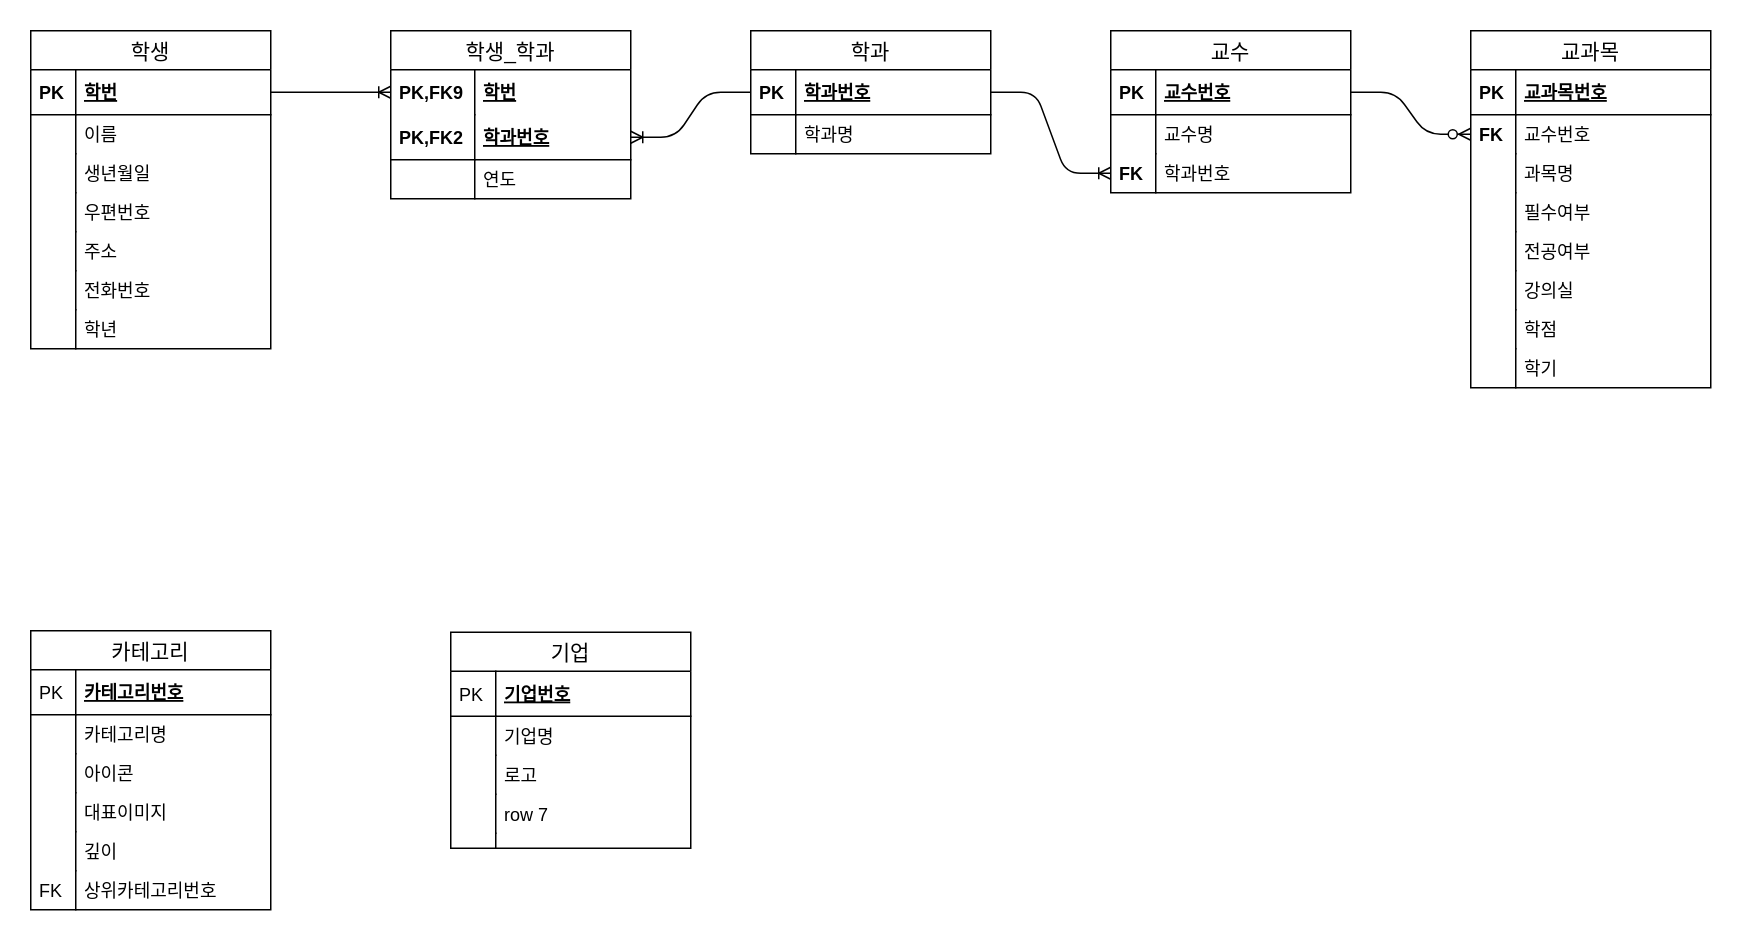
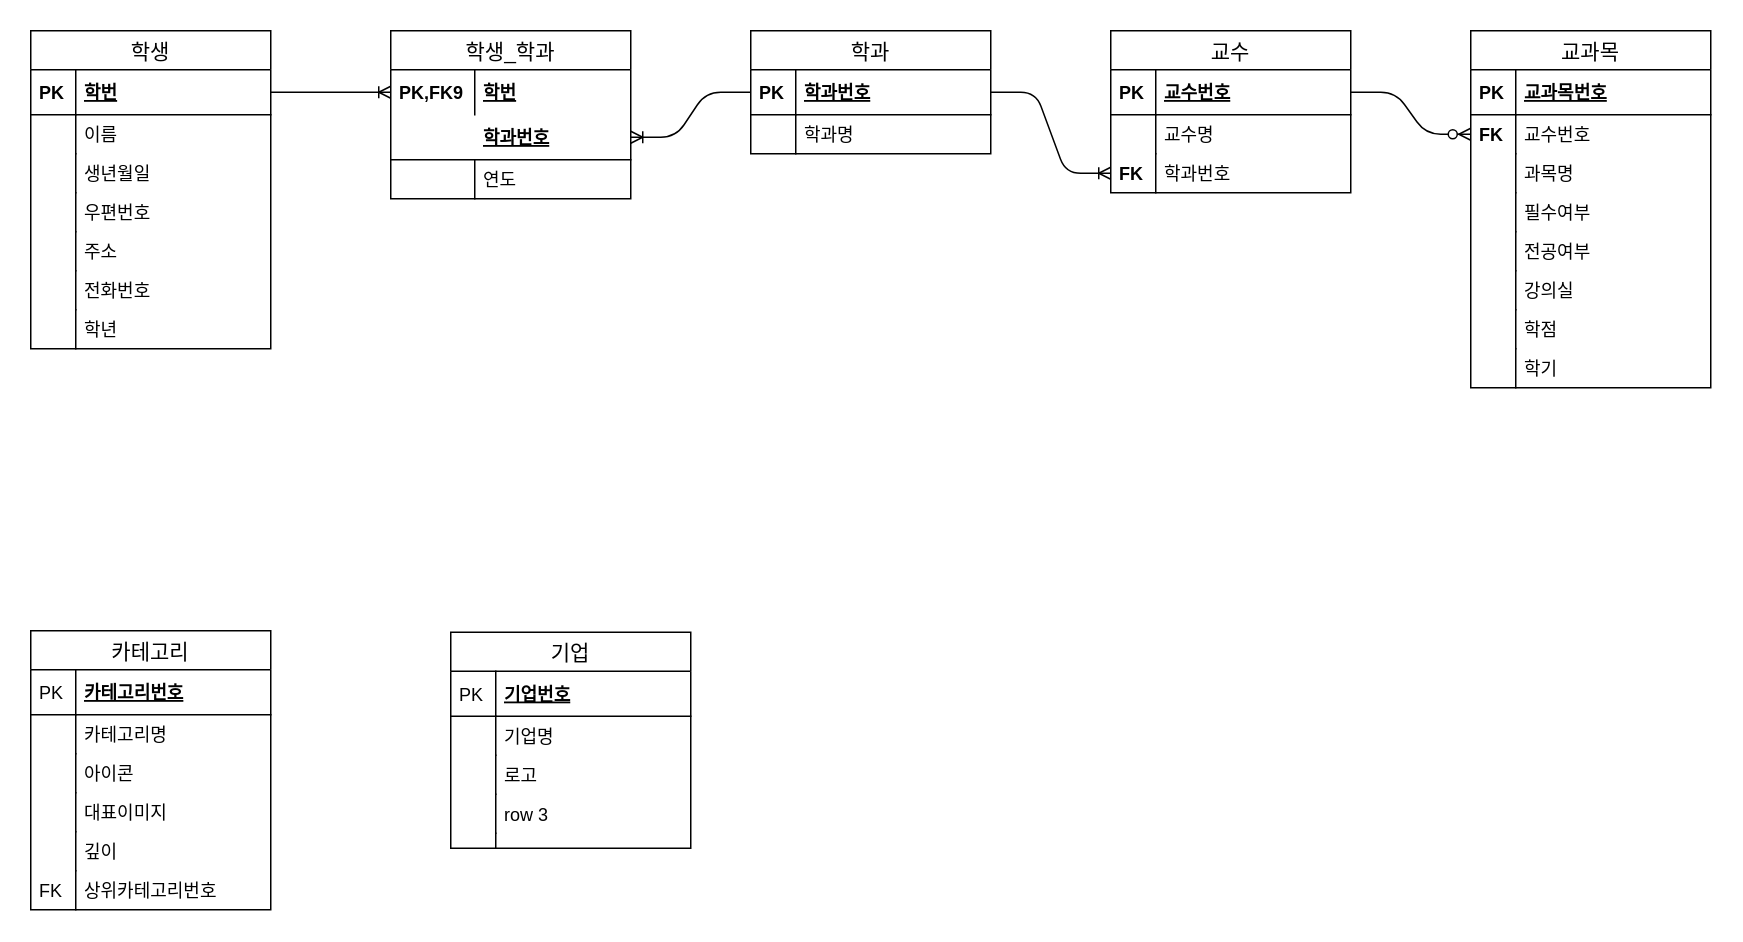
node "PK,FK2": removed
node "row 7": label "row 7" -> "row 3"
